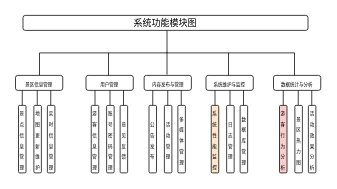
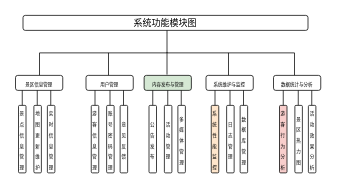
node "内容发布与管理": fillcolor #ffffff -> #d5e8d4
